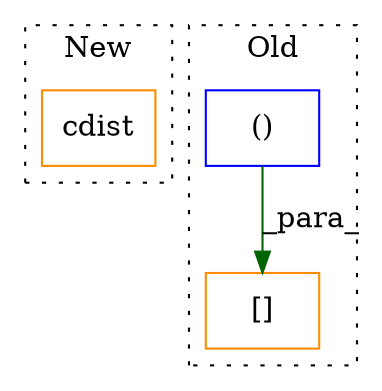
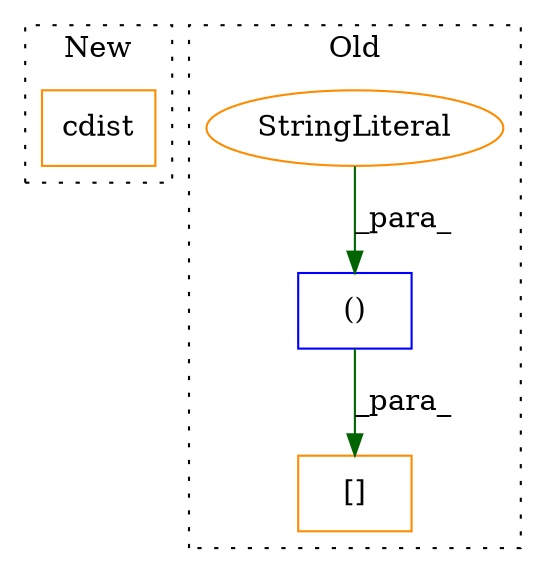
node "StringLiteral": added
